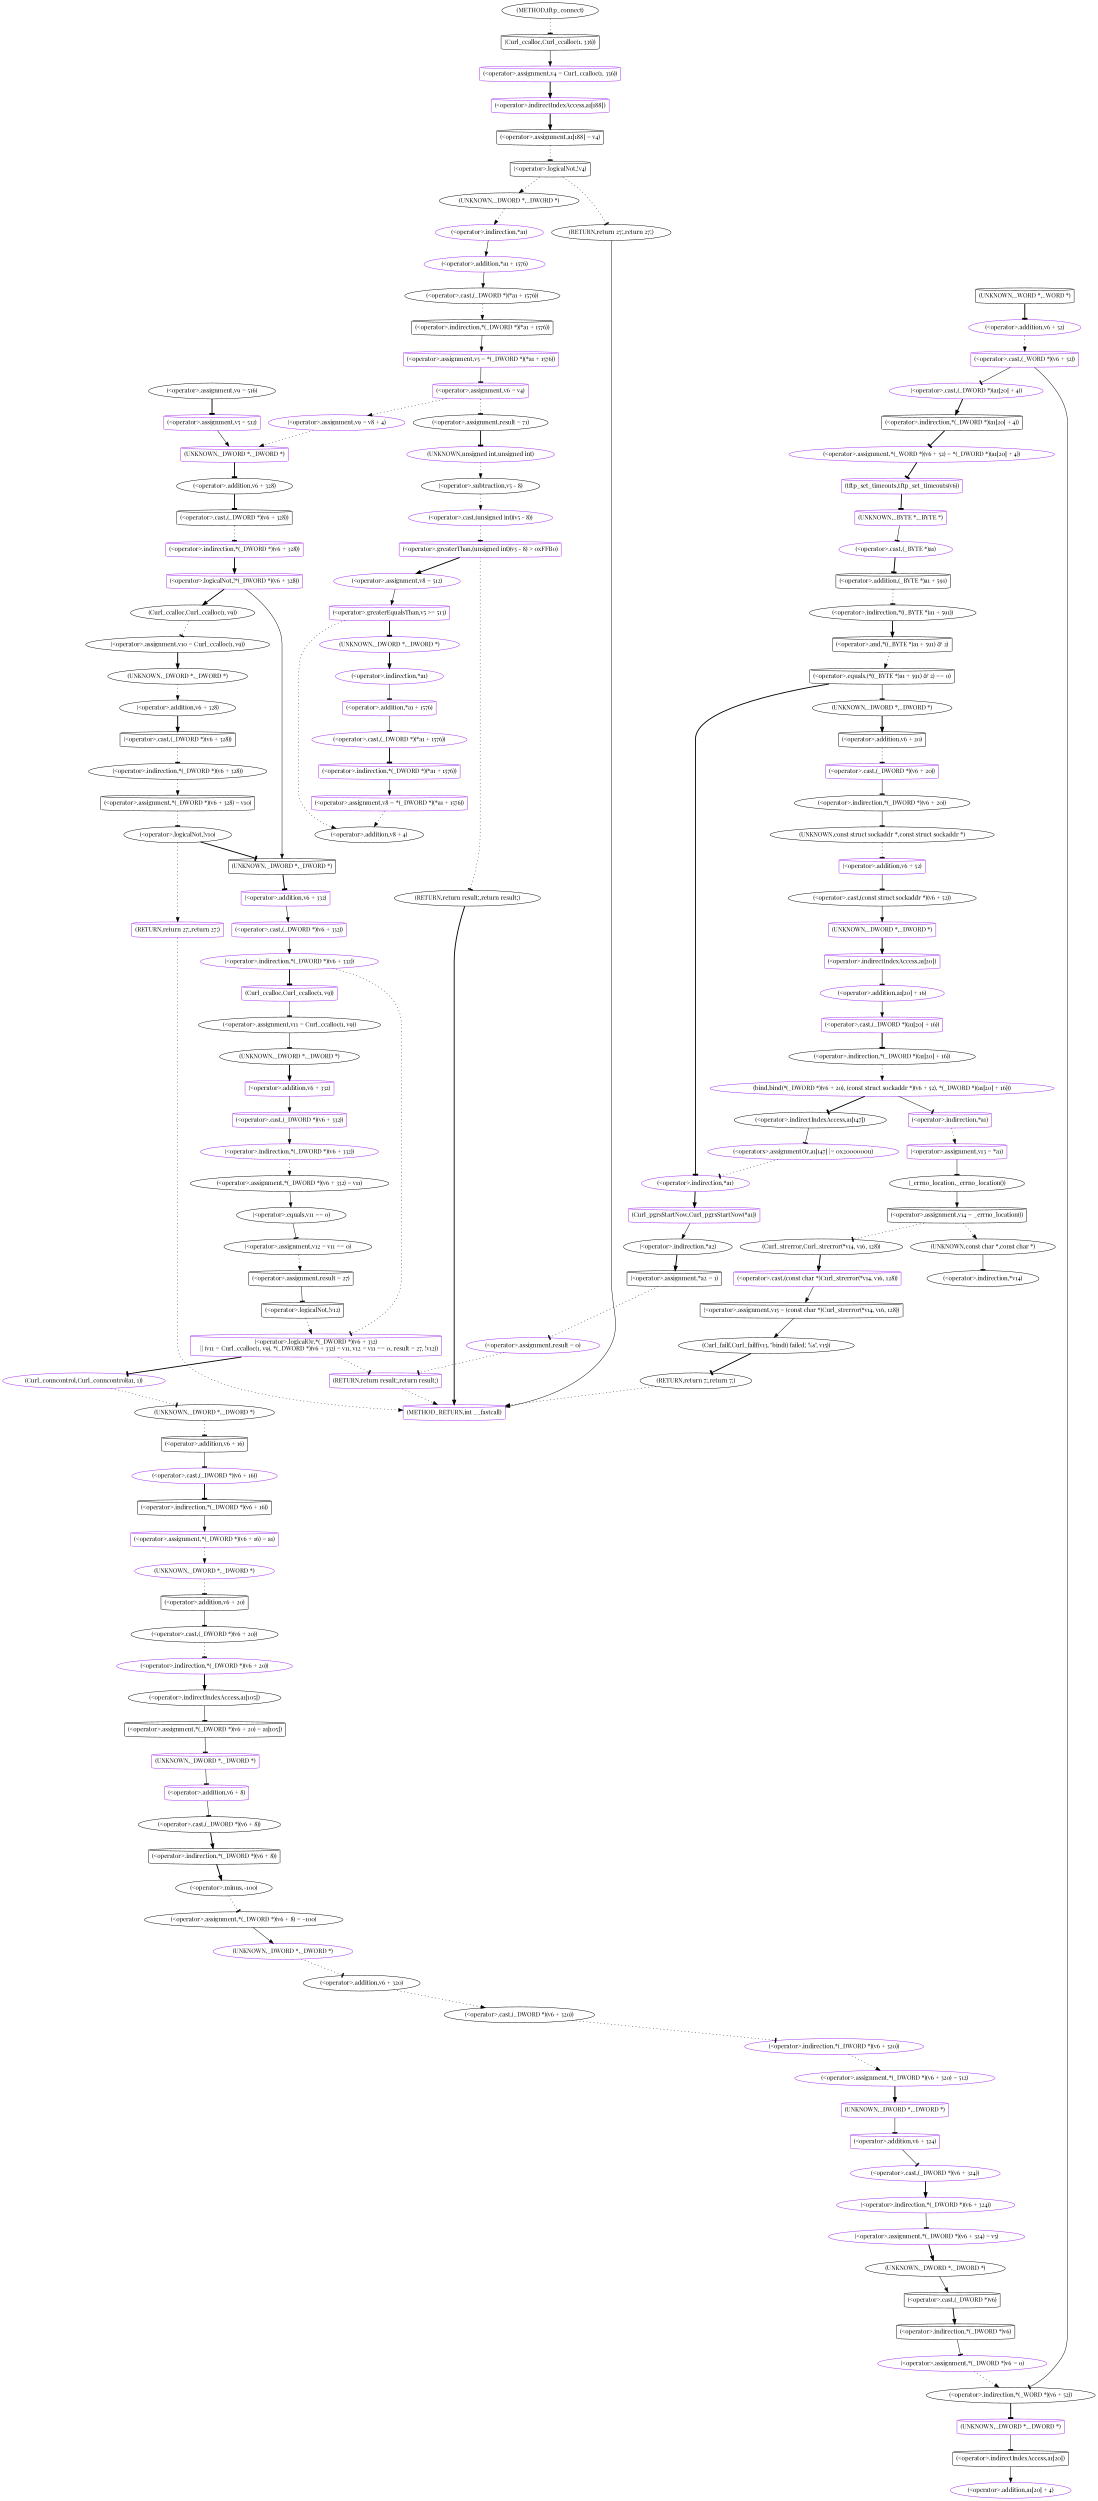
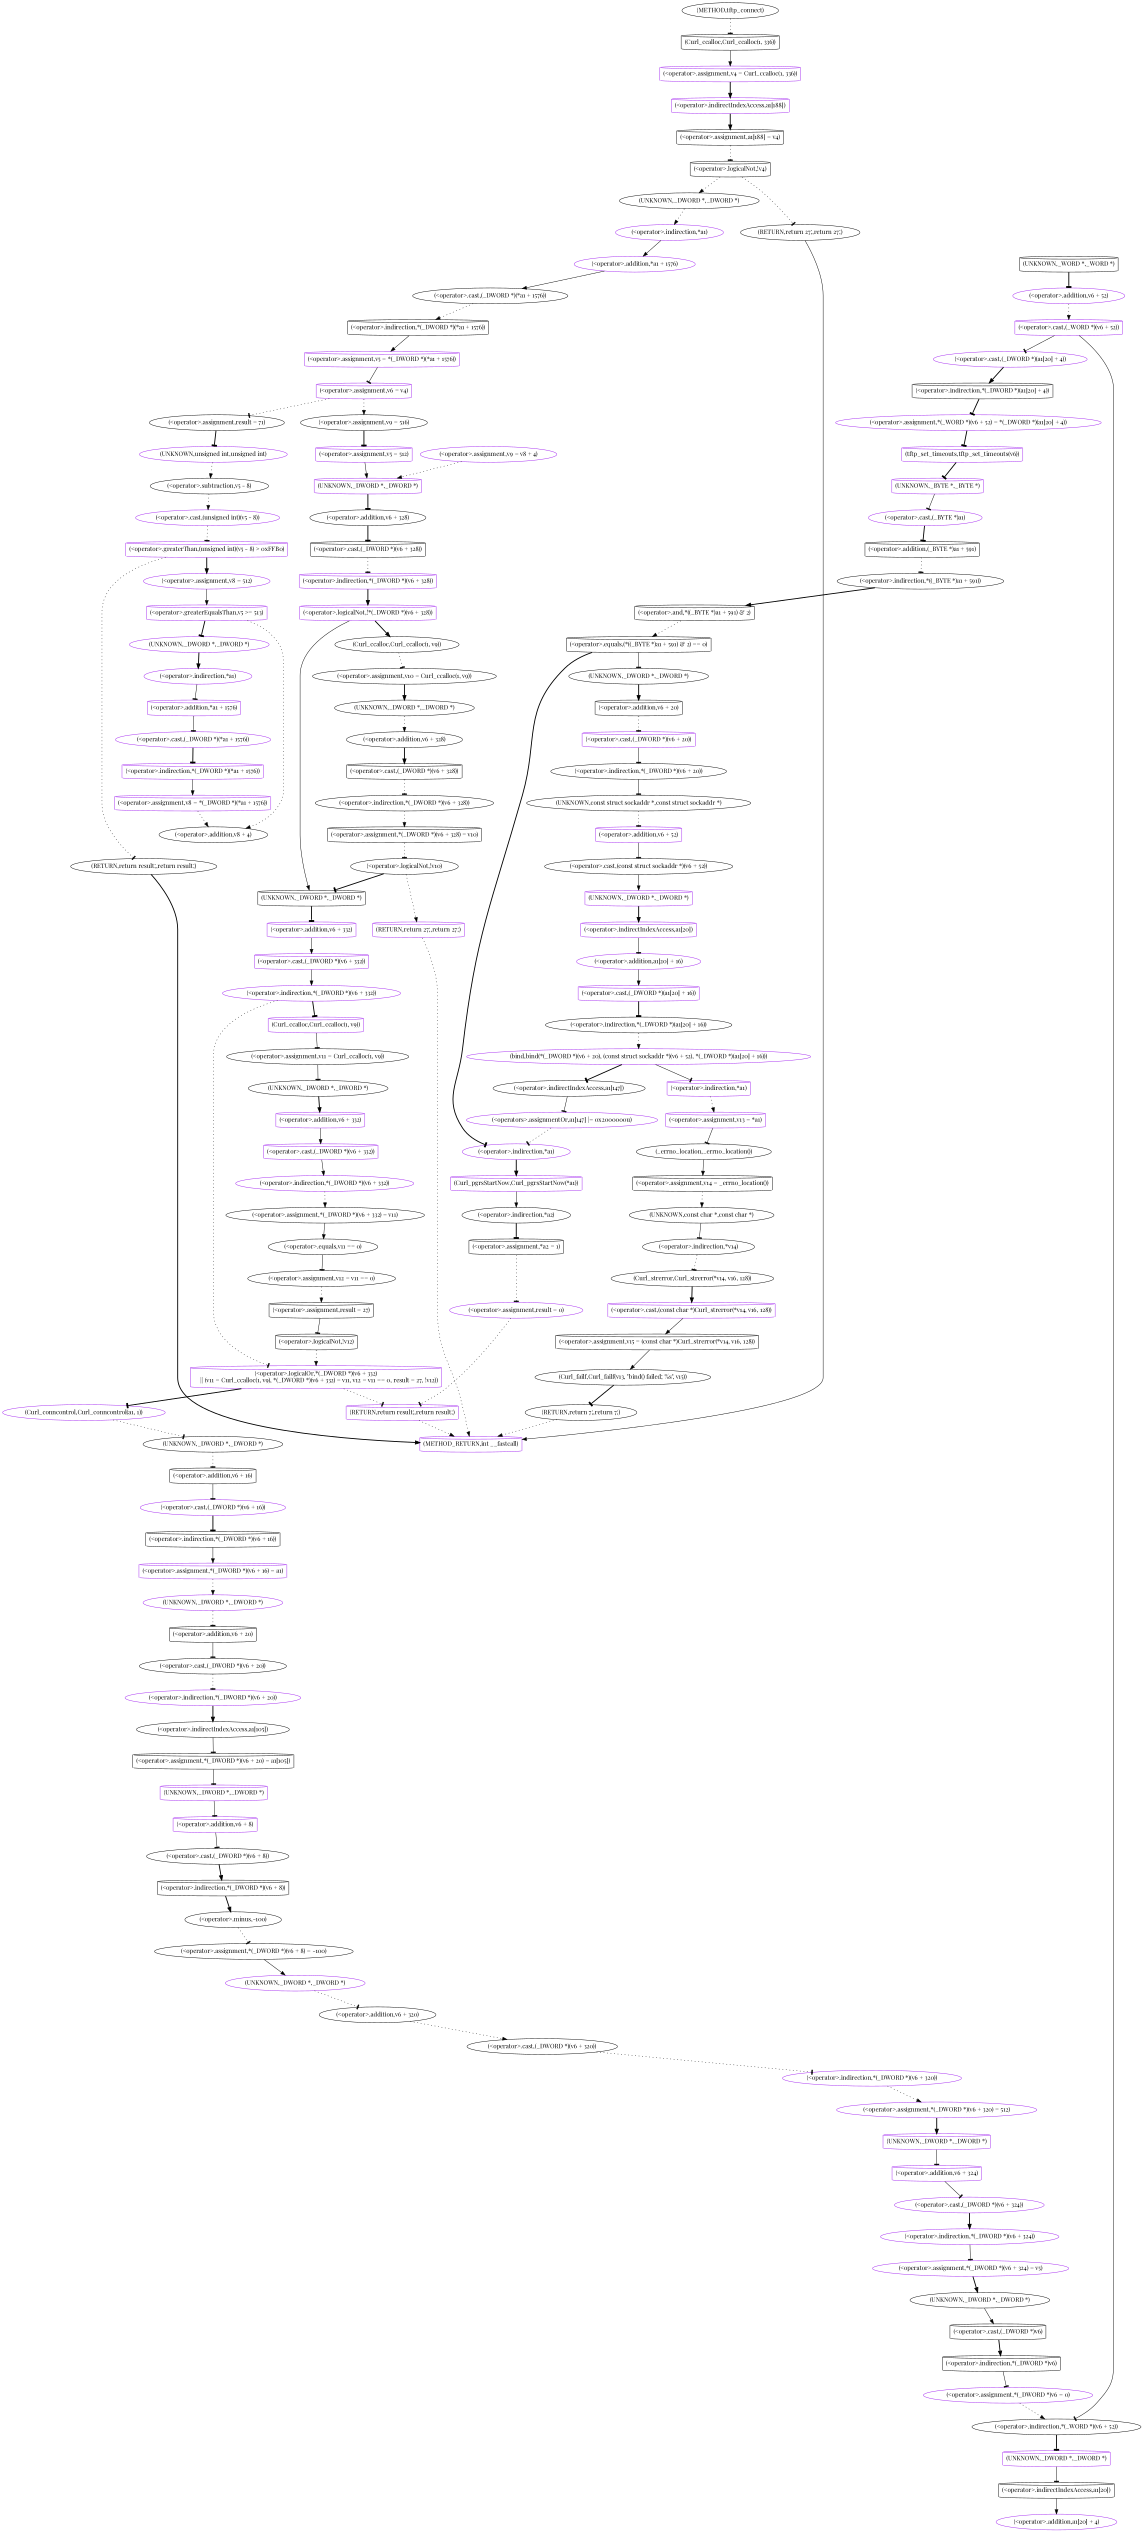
edge "(<operator>.assignment,v6 = v4)" -> "(<operator>.assignment,v9 = v8 + 4)": now "(<operator>.assignment,v6 = v4)" -> "(<operator>.assignment,v9 = 516)"
edge "(<operator>.assignment,v14 = _errno_location())" -> "(Curl_strerror,Curl_strerror(*v14, v16, 128))": now "(<operator>.indirection,*v14)" -> "(Curl_strerror,Curl_strerror(*v14, v16, 128))"
edge "(<operator>.indirection,*a2)" -> "(<operator>.assignment,*a2 = 1)": arrowhead normal -> tee
